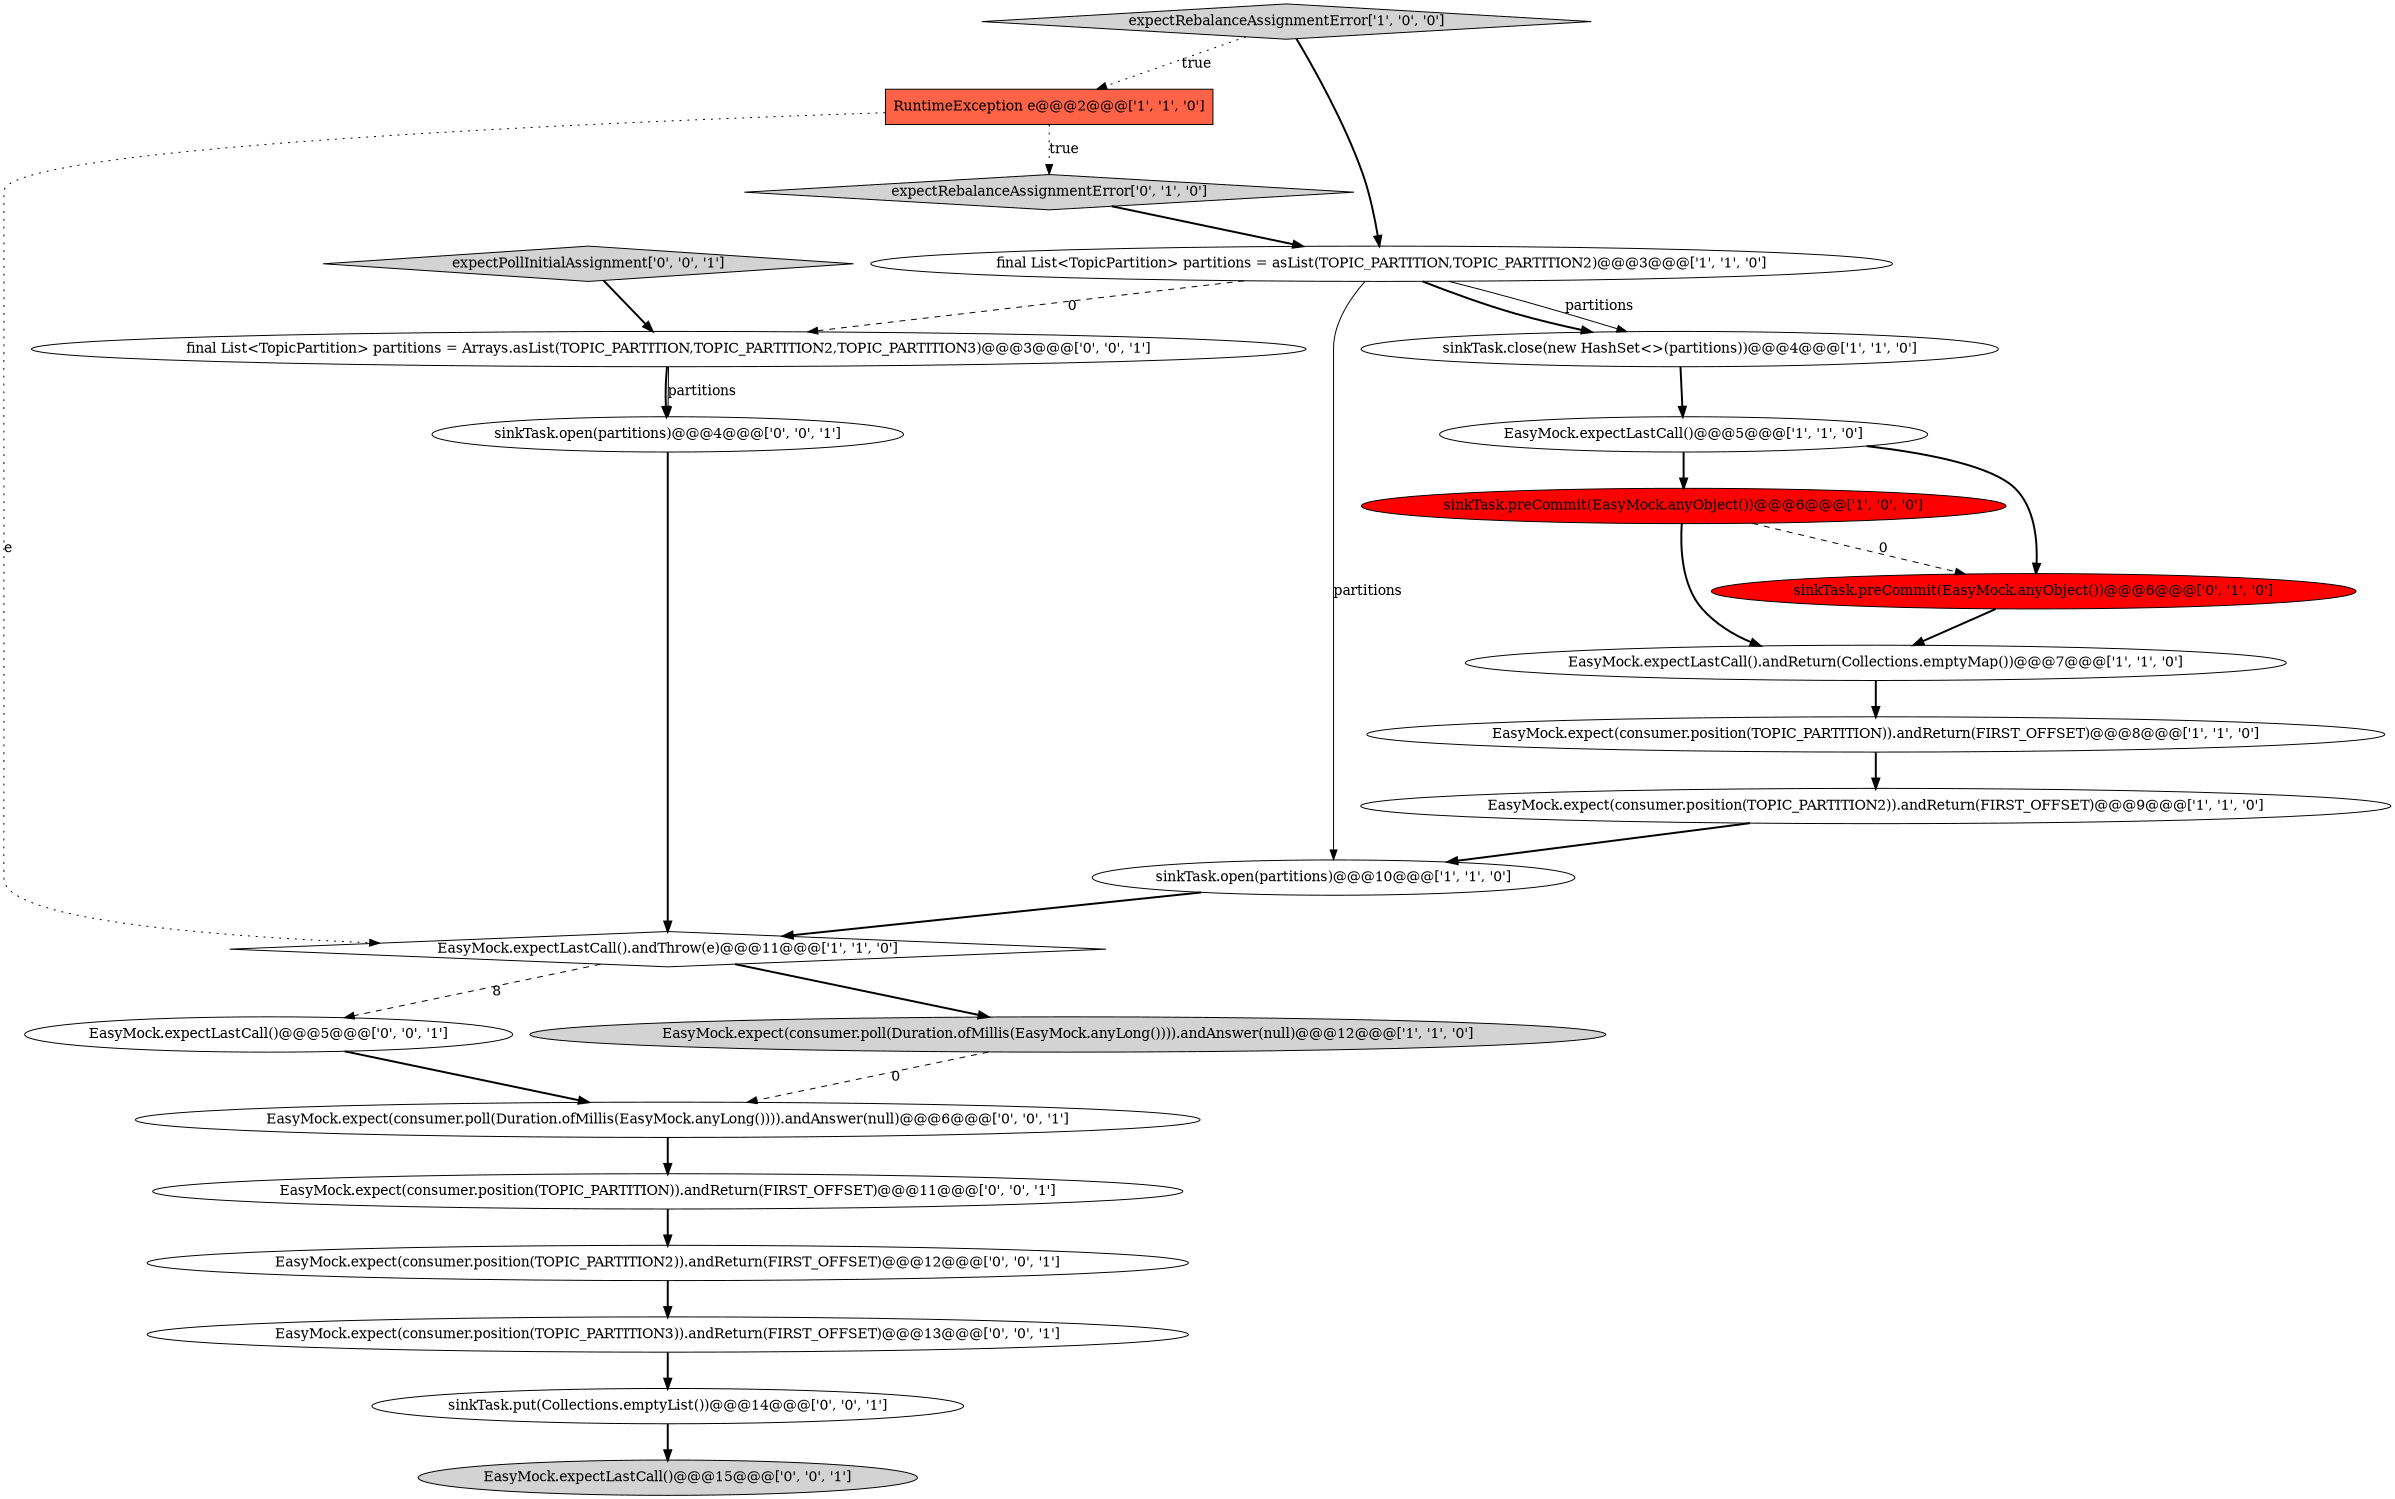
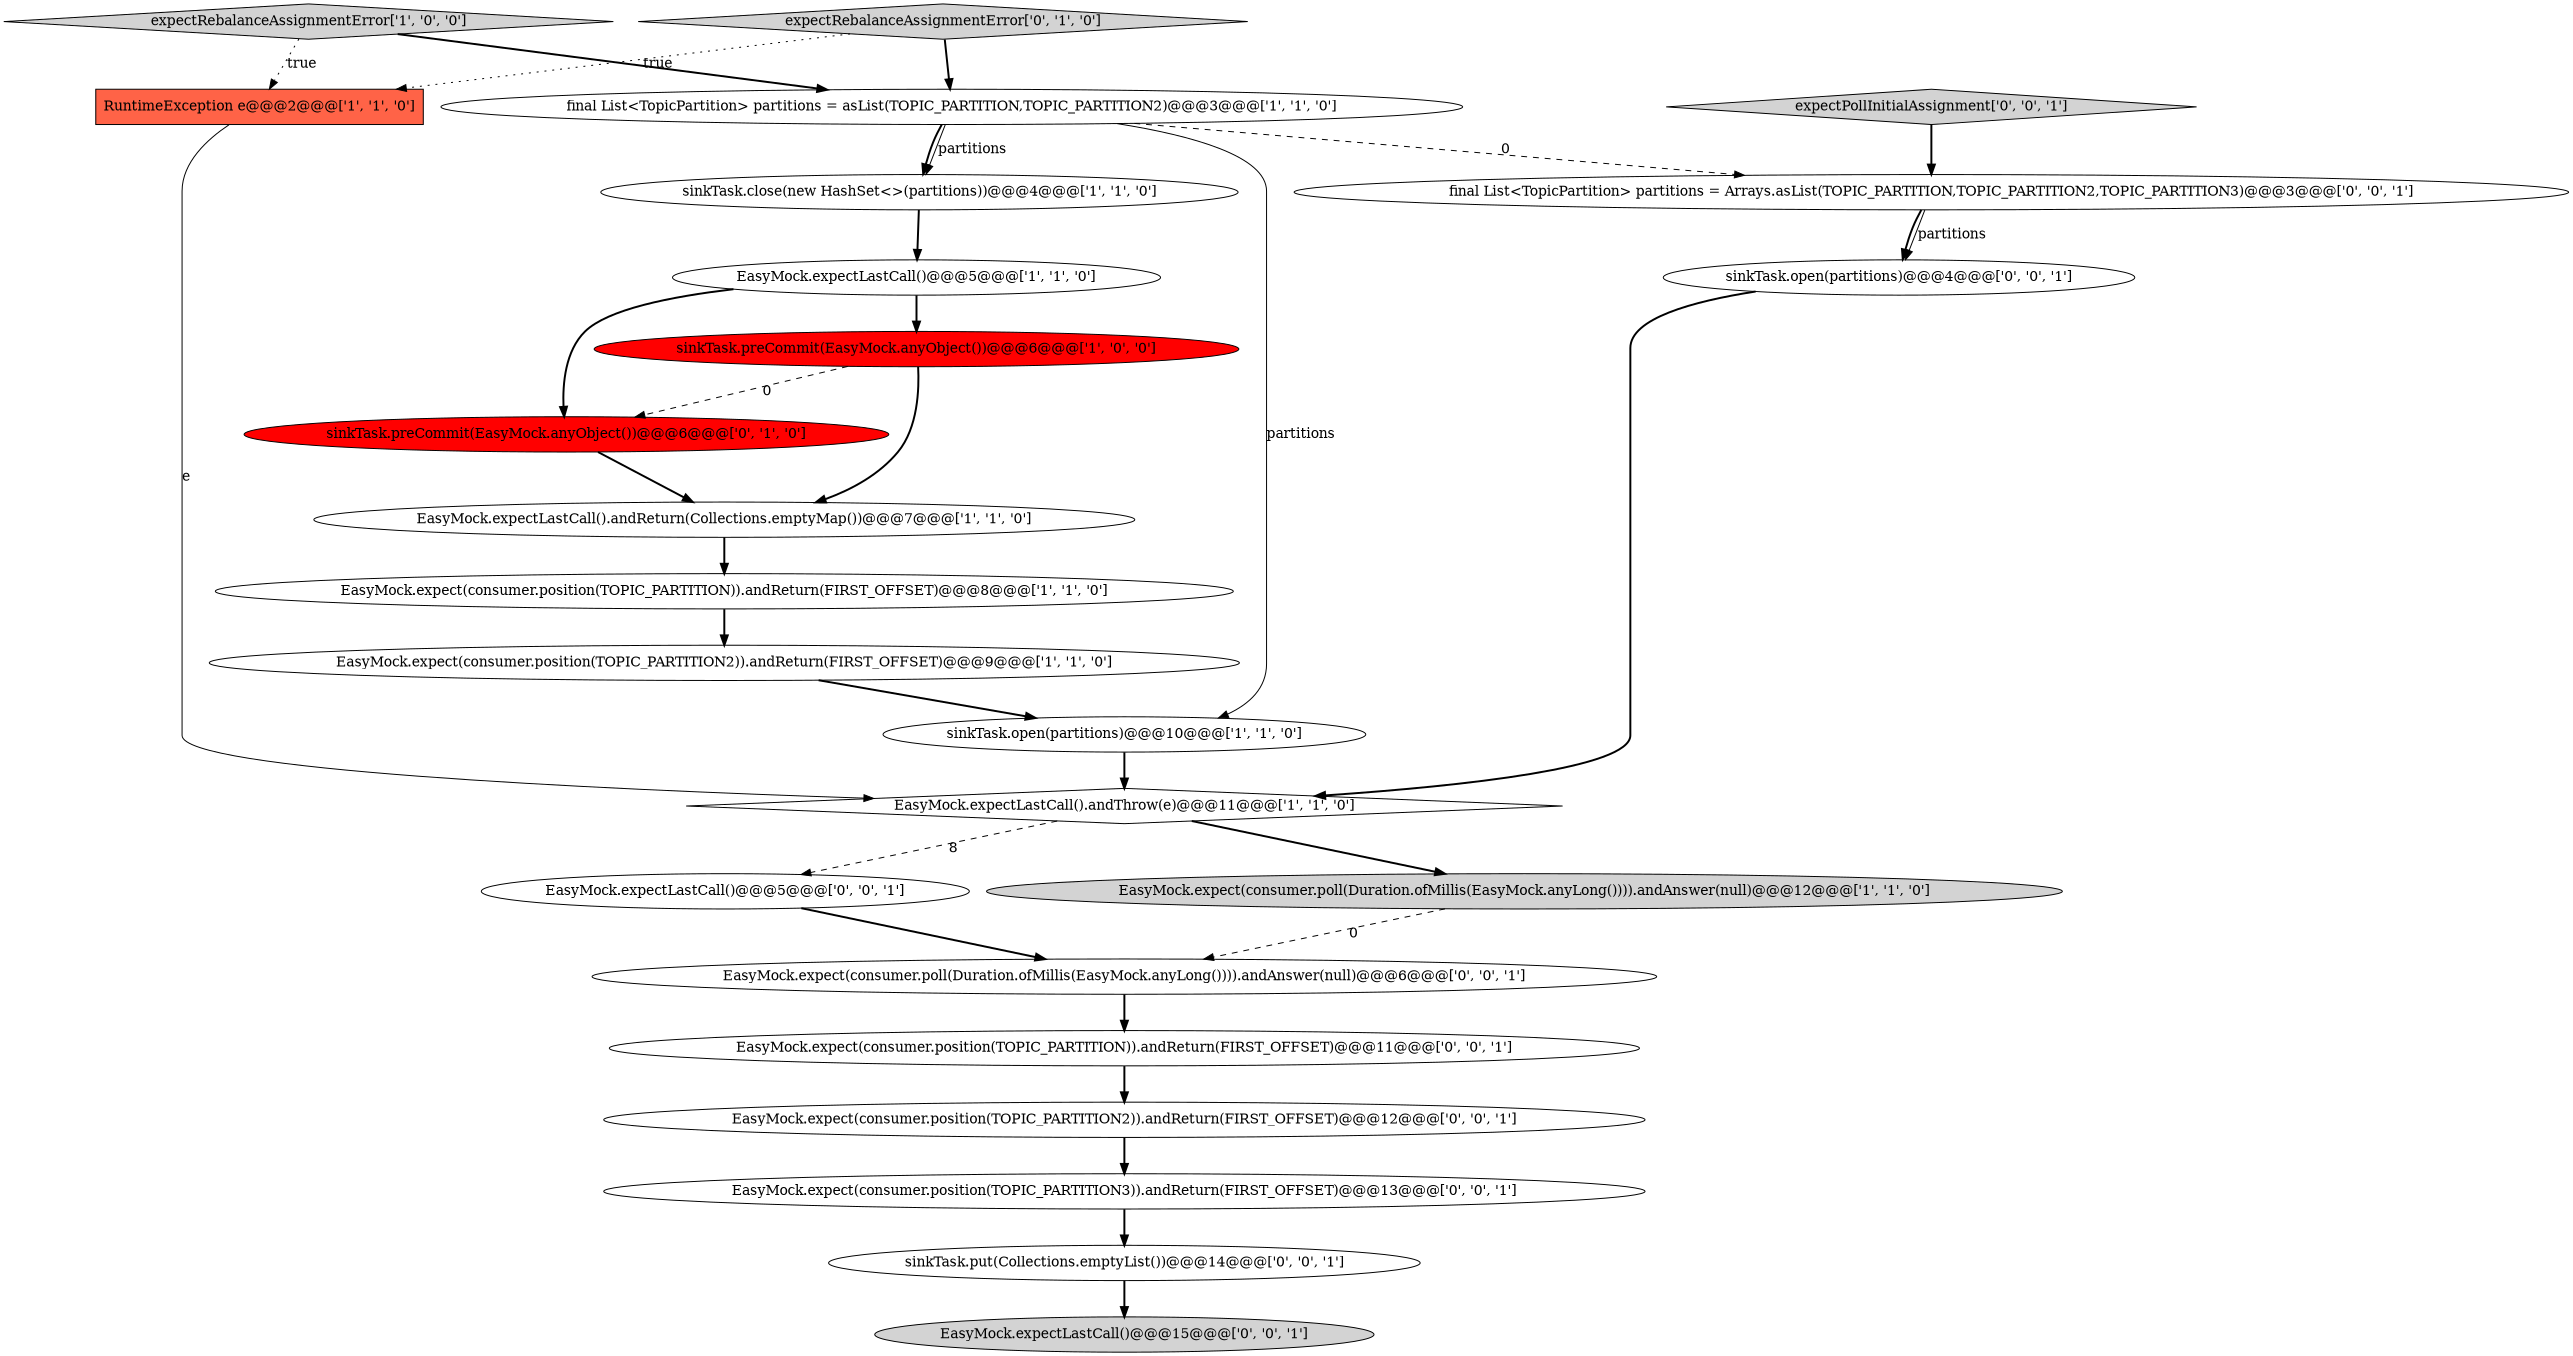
edge "RuntimeException e@@@2@@@['1', '1', '0']" -> "expectRebalanceAssignmentError['0', '1', '0']": reversed
edge "RuntimeException e@@@2@@@['1', '1', '0']" -> "EasyMock.expectLastCall().andThrow(e)@@@11@@@['1', '1', '0']": style dotted -> solid
